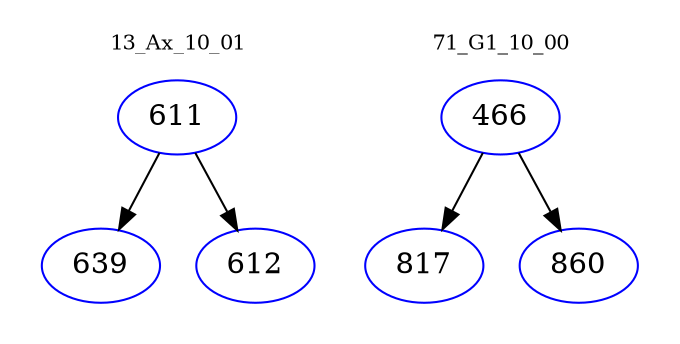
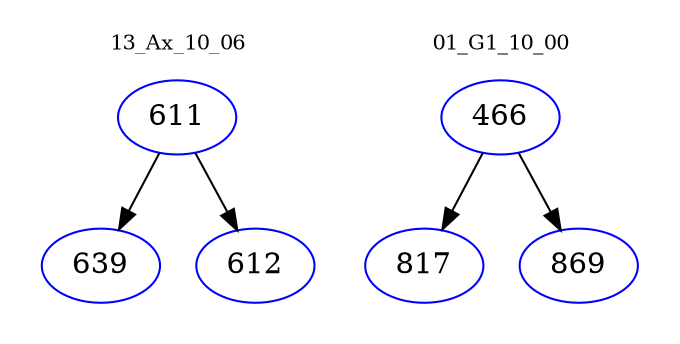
cluster "13_Ax_10_01": label "13_Ax_10_01" -> "13_Ax_10_06"
cluster "71_G1_10_00": label "71_G1_10_00" -> "01_G1_10_00"
node "860": label "860" -> "869"
